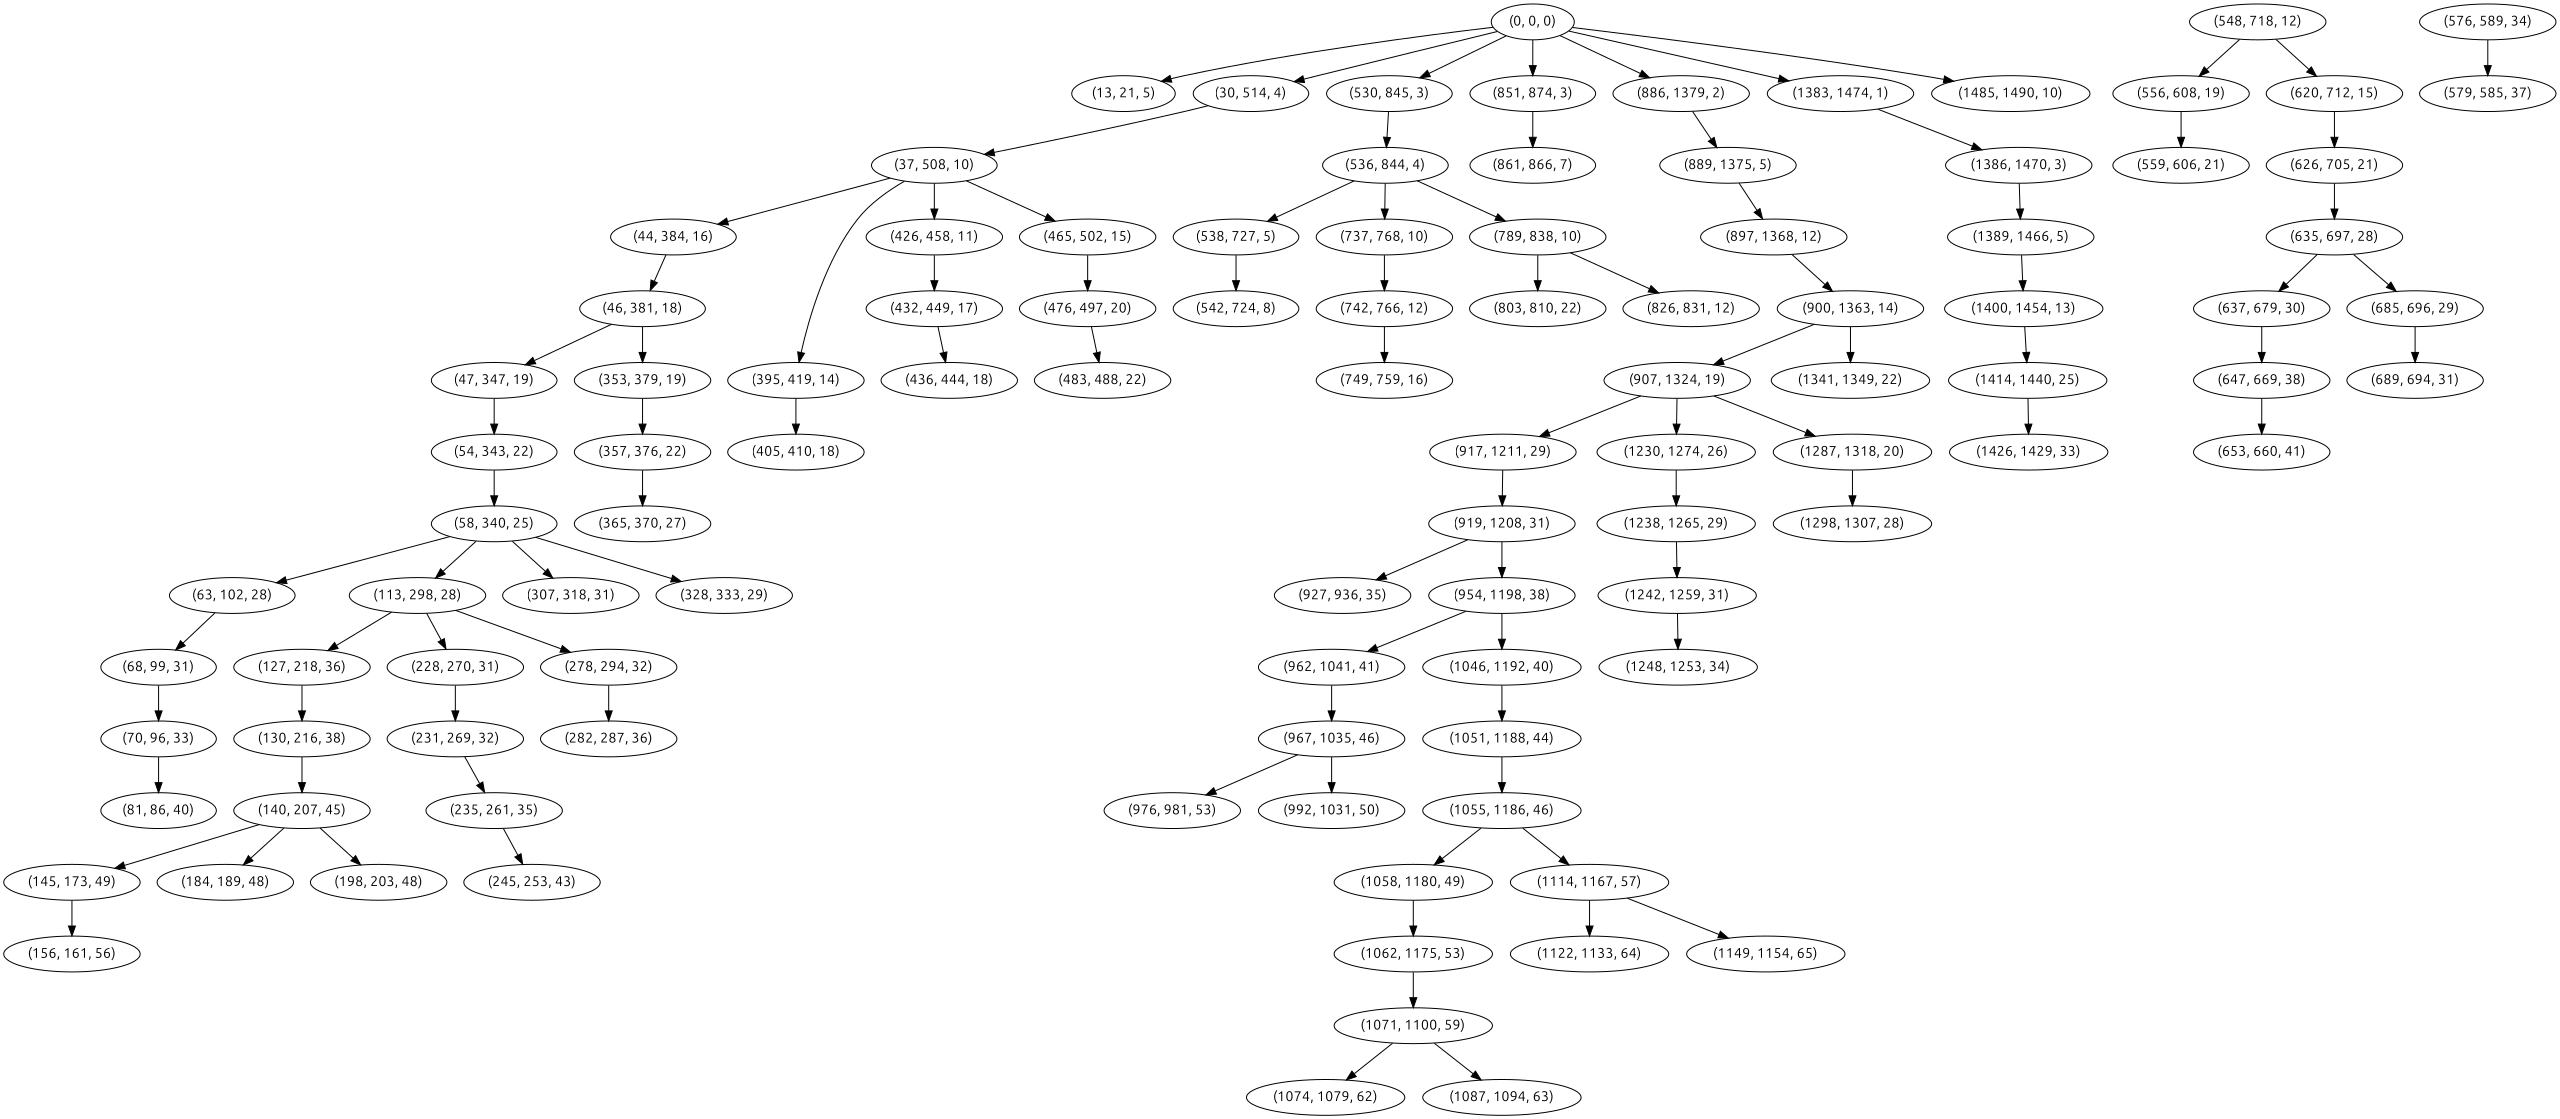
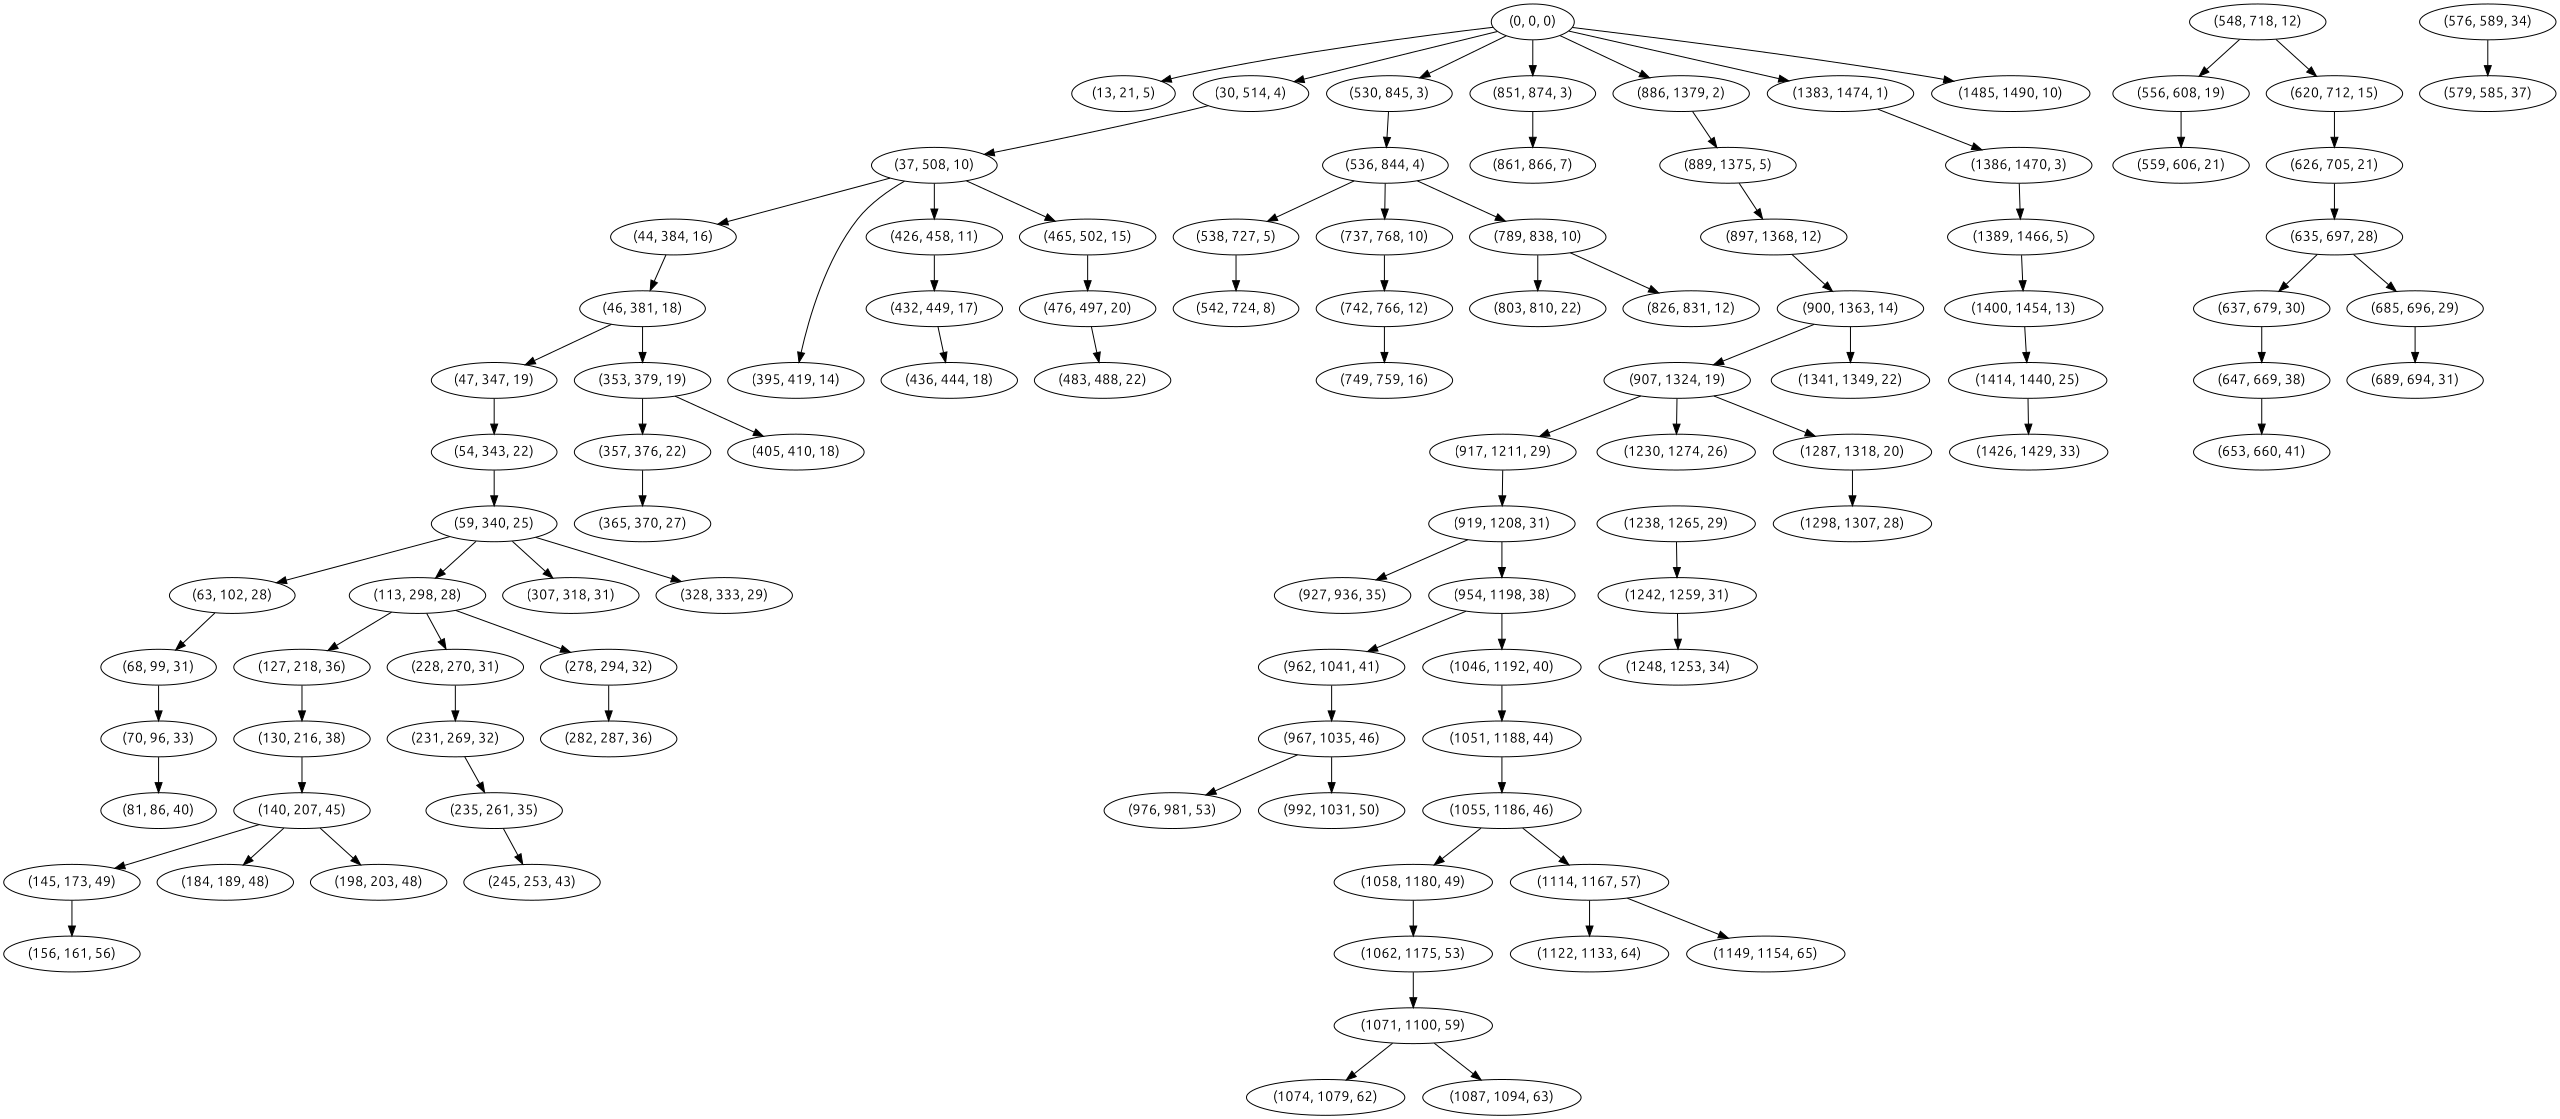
edge "(395, 419, 14)" -> "(405, 410, 18)": now "(353, 379, 19)" -> "(405, 410, 18)"
edge "(1230, 1274, 26)" -> "(1238, 1265, 29)": removed
node "(58, 340, 25)": label "(58, 340, 25)" -> "(59, 340, 25)"
